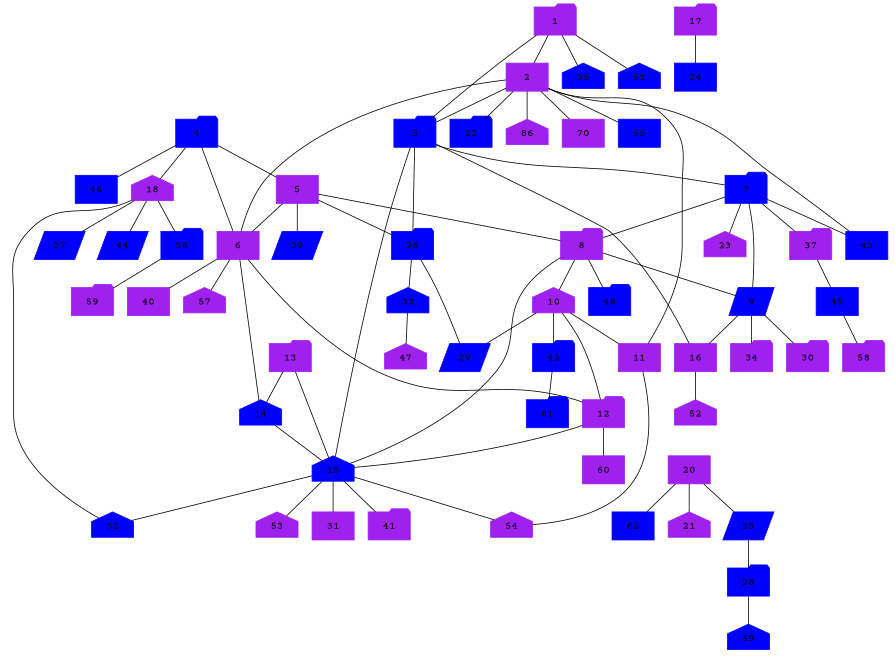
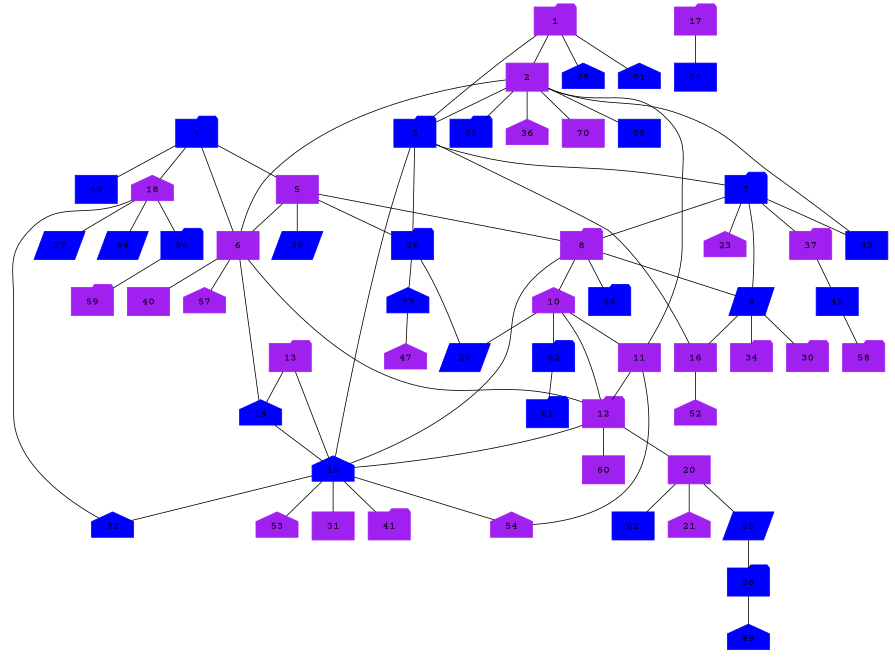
node "86": label "86" -> "36"
edge "11" -- "12": added
edge "12" -- "20": added
